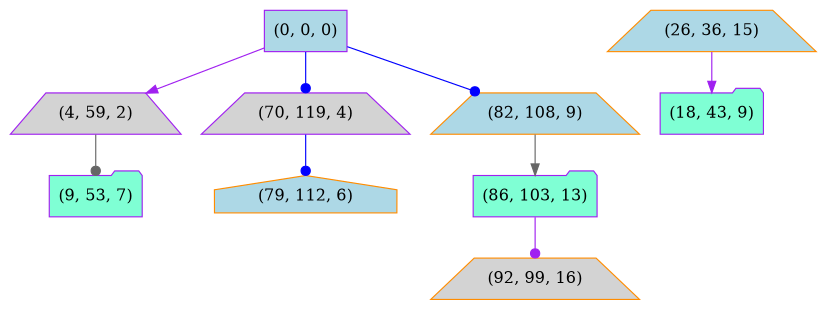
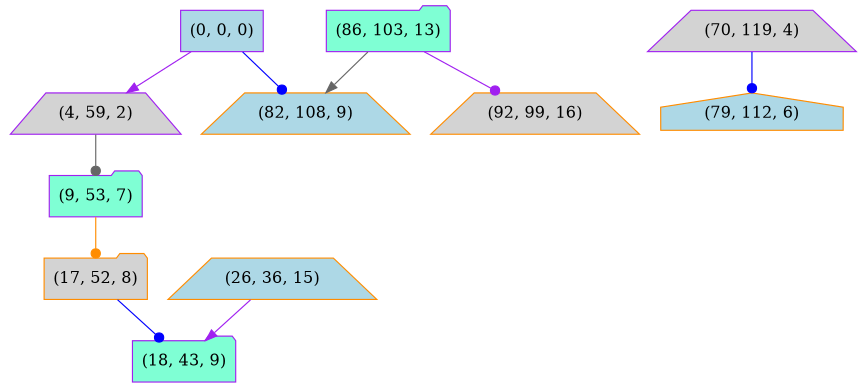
edge "(0, 0, 0)" -> "(70, 119, 4)": removed
edge "(82, 108, 9)" -> "(86, 103, 13)": reversed
node "(17, 52, 8)": added
